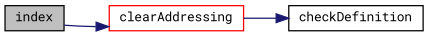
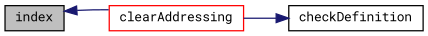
edge "index" -> "clearAddressing": reversed
